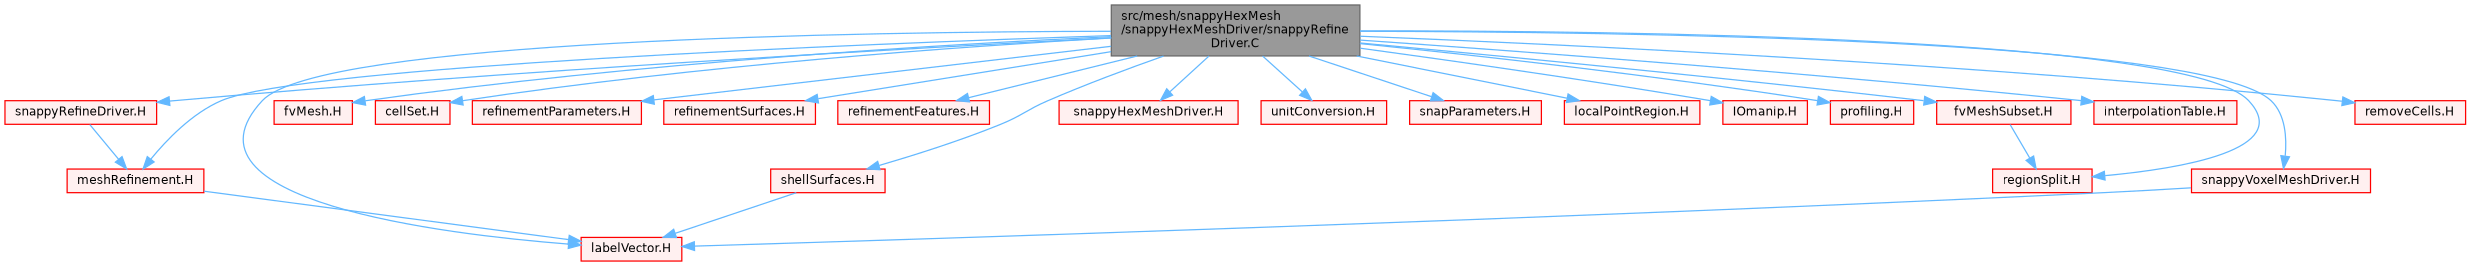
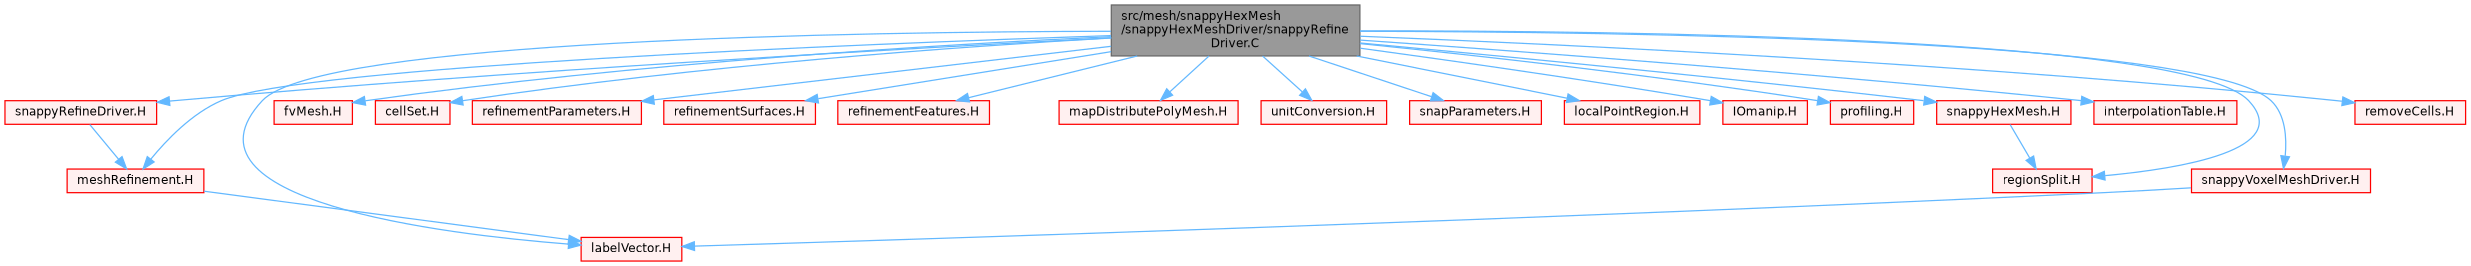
node "snappyHexMeshDriver.H": label "snappyHexMeshDriver.H" -> "mapDistributePolyMesh.H"
node "fvMeshSubset.H": label "fvMeshSubset.H" -> "snappyHexMesh.H"
node "shellSurfaces.H": removed
